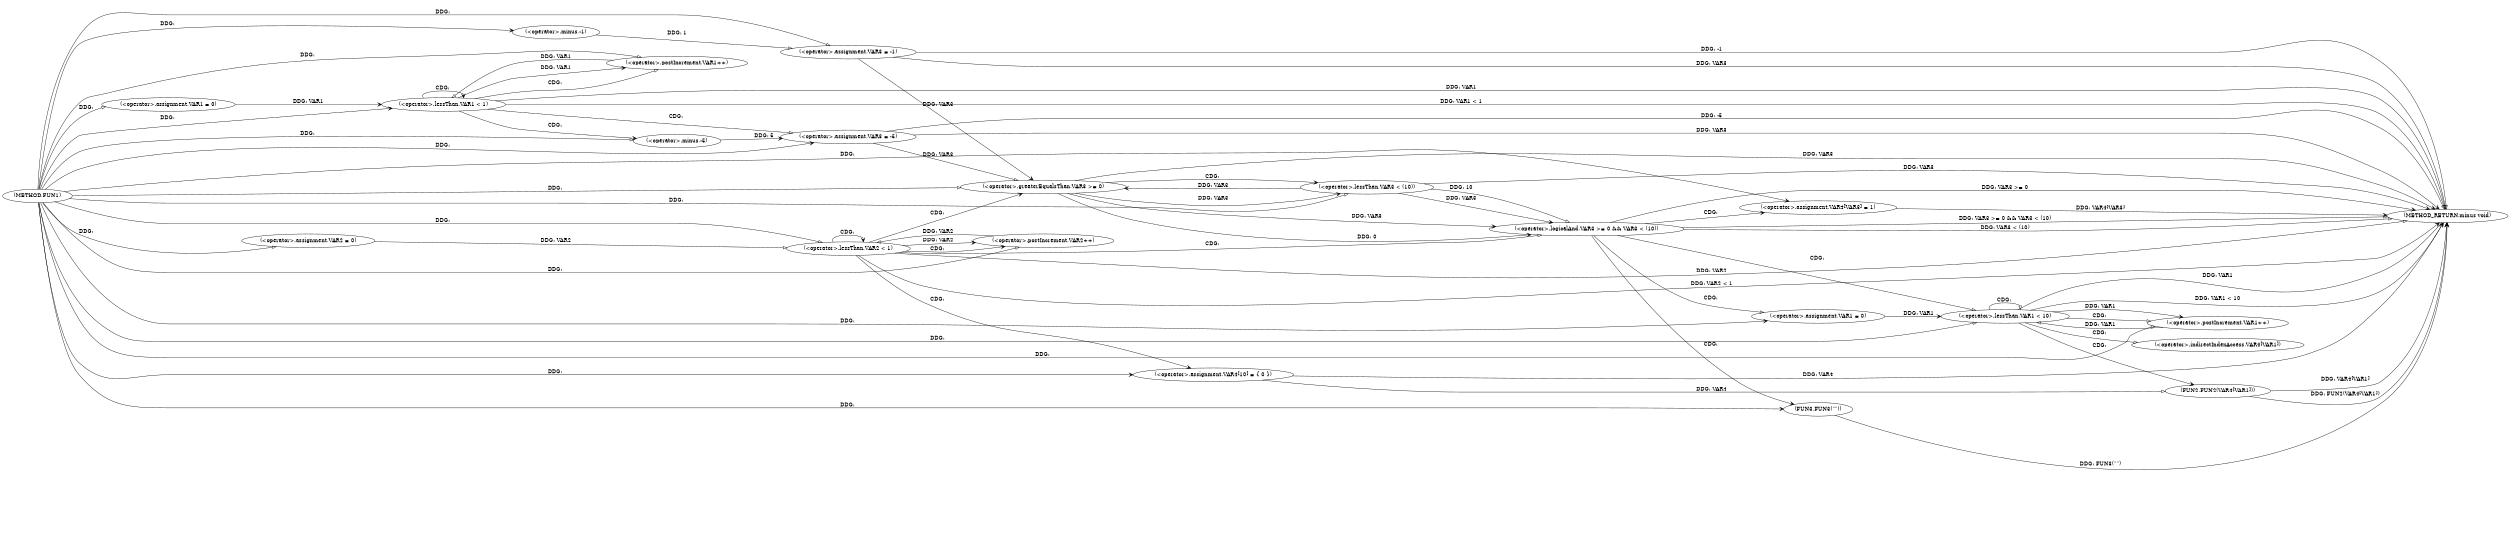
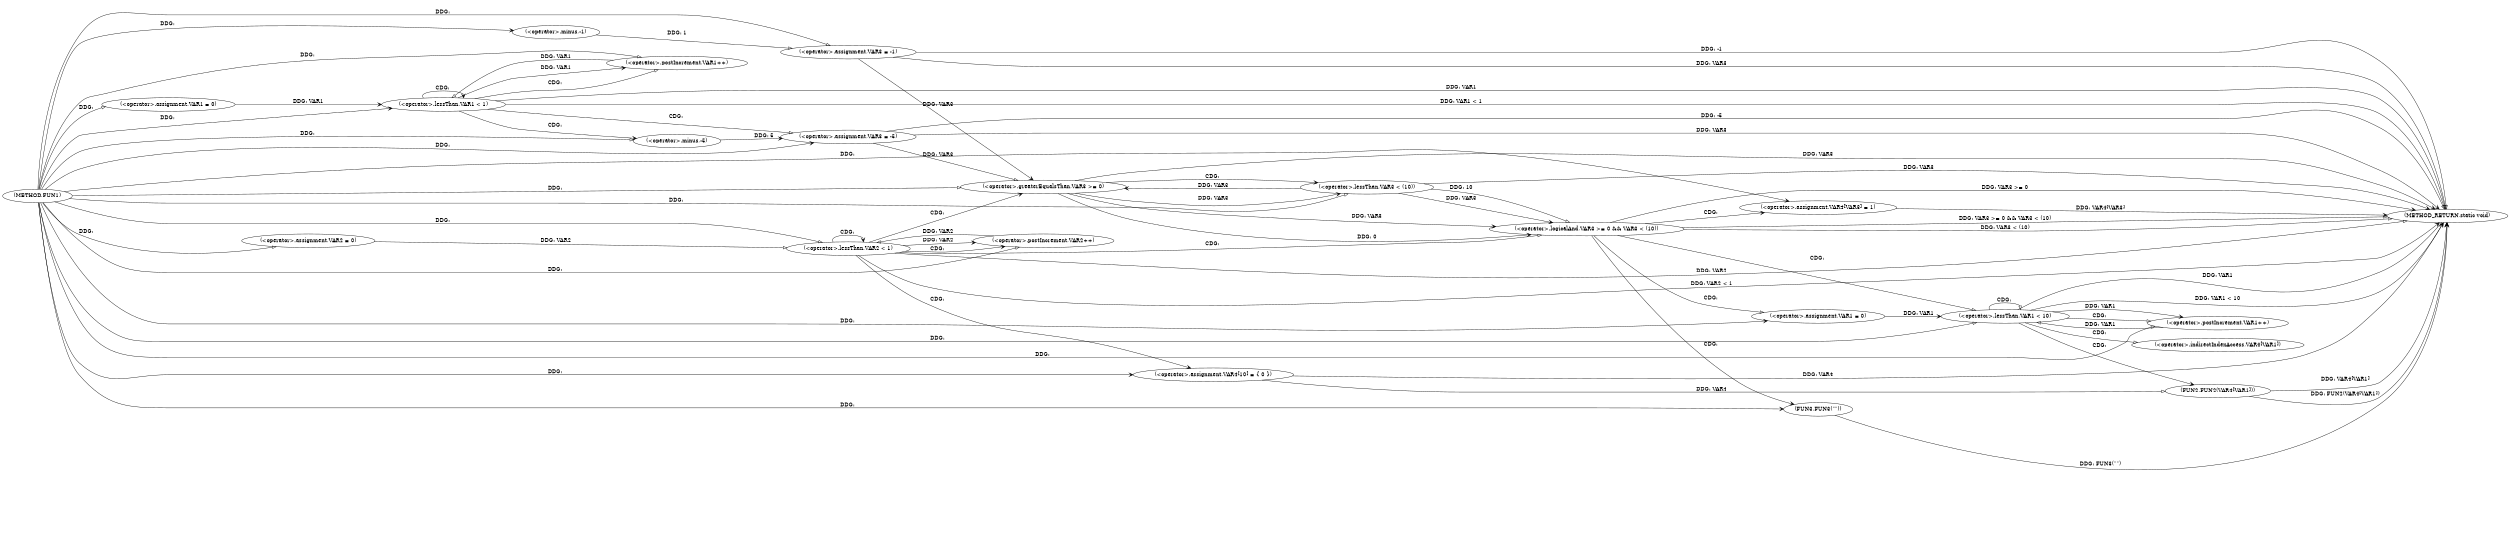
node "(METHOD_RETURN,minus void)": label "(METHOD_RETURN,minus void)" -> "(METHOD_RETURN,static void)"
